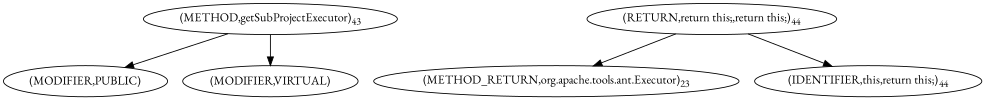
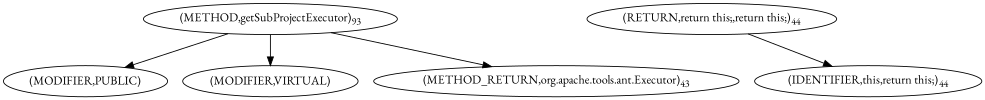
node "(METHOD,getSubProjectExecutor)": text "43" -> "93"
edge "(RETURN,return this;,return this;)" -> "(METHOD_RETURN,org.apache.tools.ant.Executor)": now "(METHOD,getSubProjectExecutor)" -> "(METHOD_RETURN,org.apache.tools.ant.Executor)"
node "(METHOD_RETURN,org.apache.tools.ant.Executor)": text "23" -> "43"
